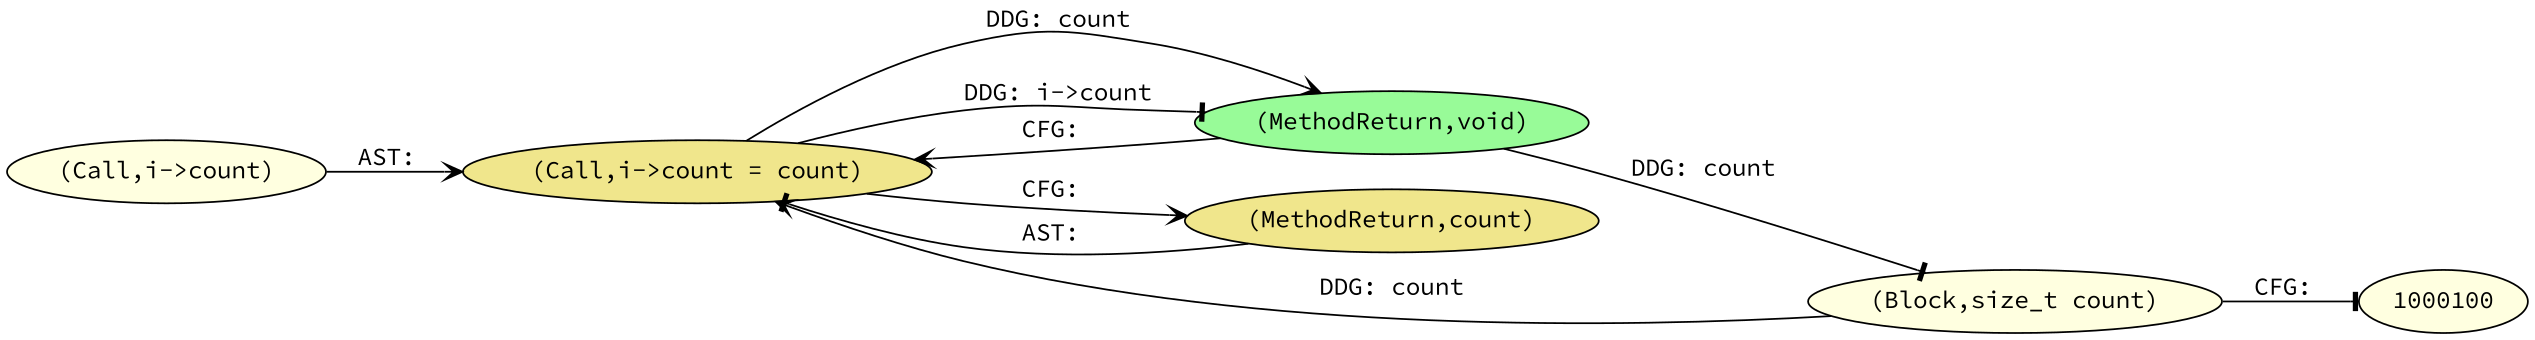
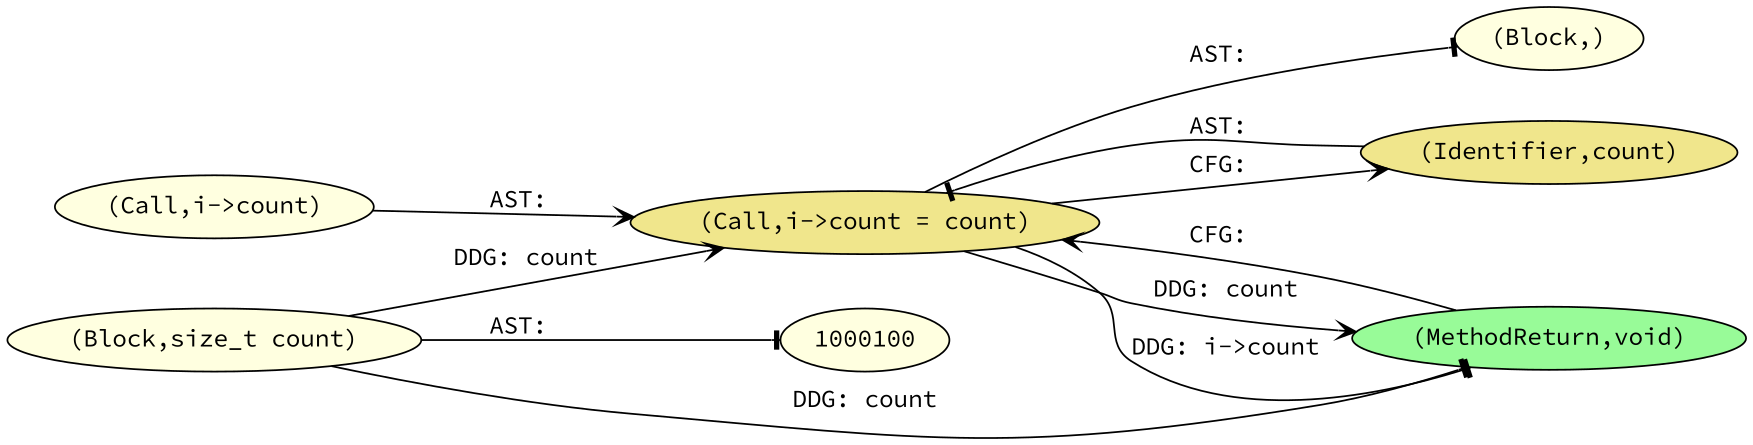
node "(Block,)": added
edge "(MethodReturn,void)" -> "(Block,size_t count)": reversed
node "(MethodReturn,count)": label "(MethodReturn,count)" -> "(Identifier,count)"
edge "(Block,size_t count)" -> "1000100": label "CFG: " -> "AST: "
